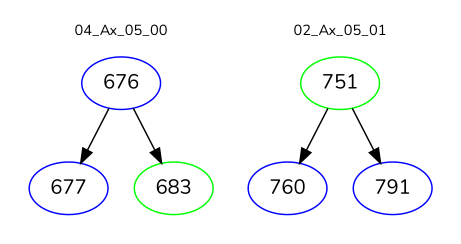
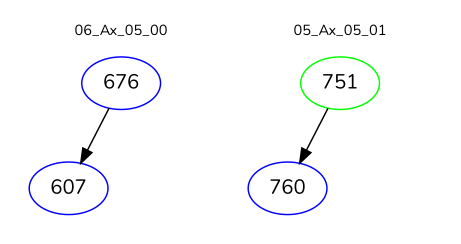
cluster "04_Ax_05_00": label "04_Ax_05_00" -> "06_Ax_05_00"
cluster "02_Ax_05_01": label "02_Ax_05_01" -> "05_Ax_05_01"
node "677": label "677" -> "607"
node "683": removed
node "791": removed
